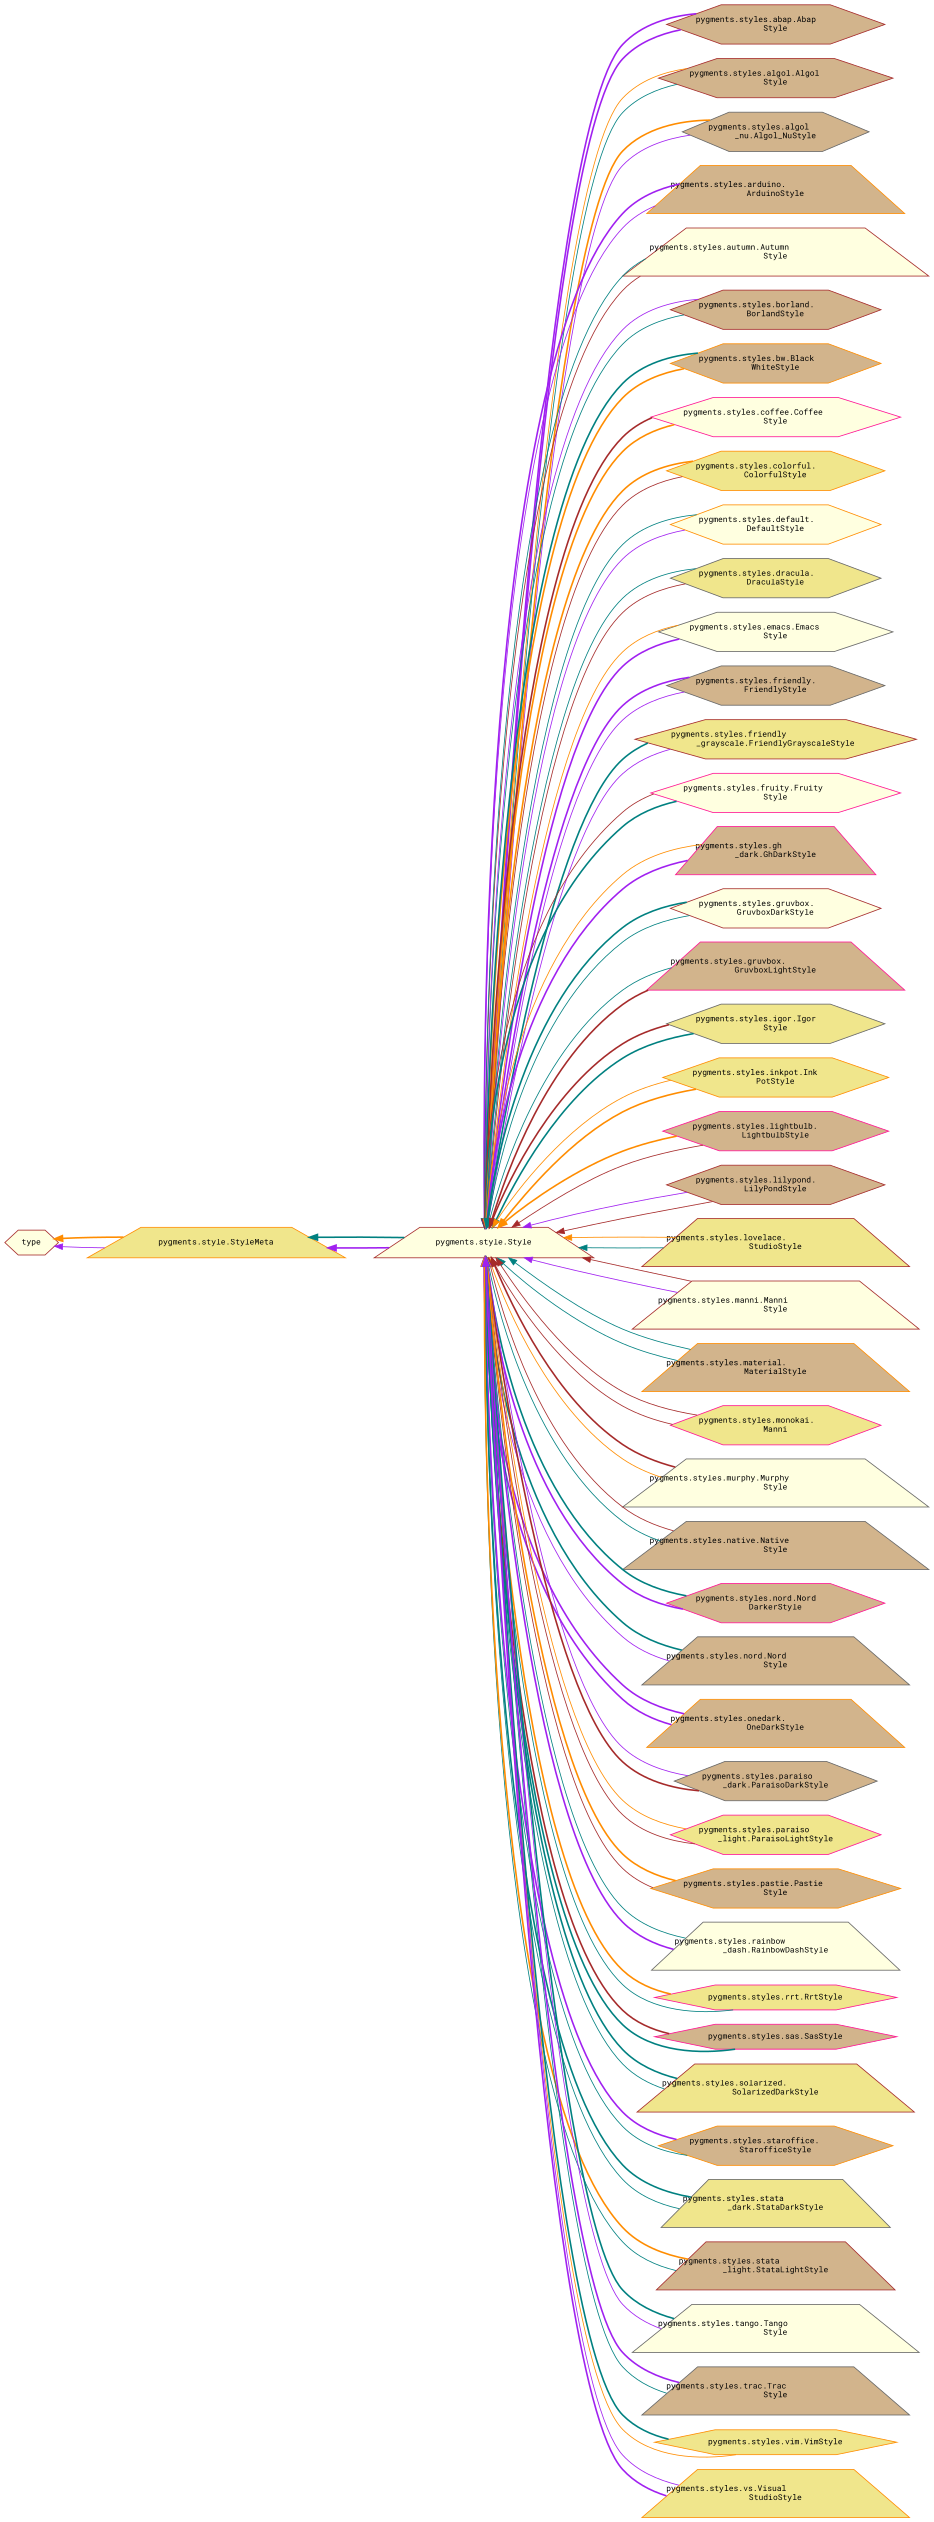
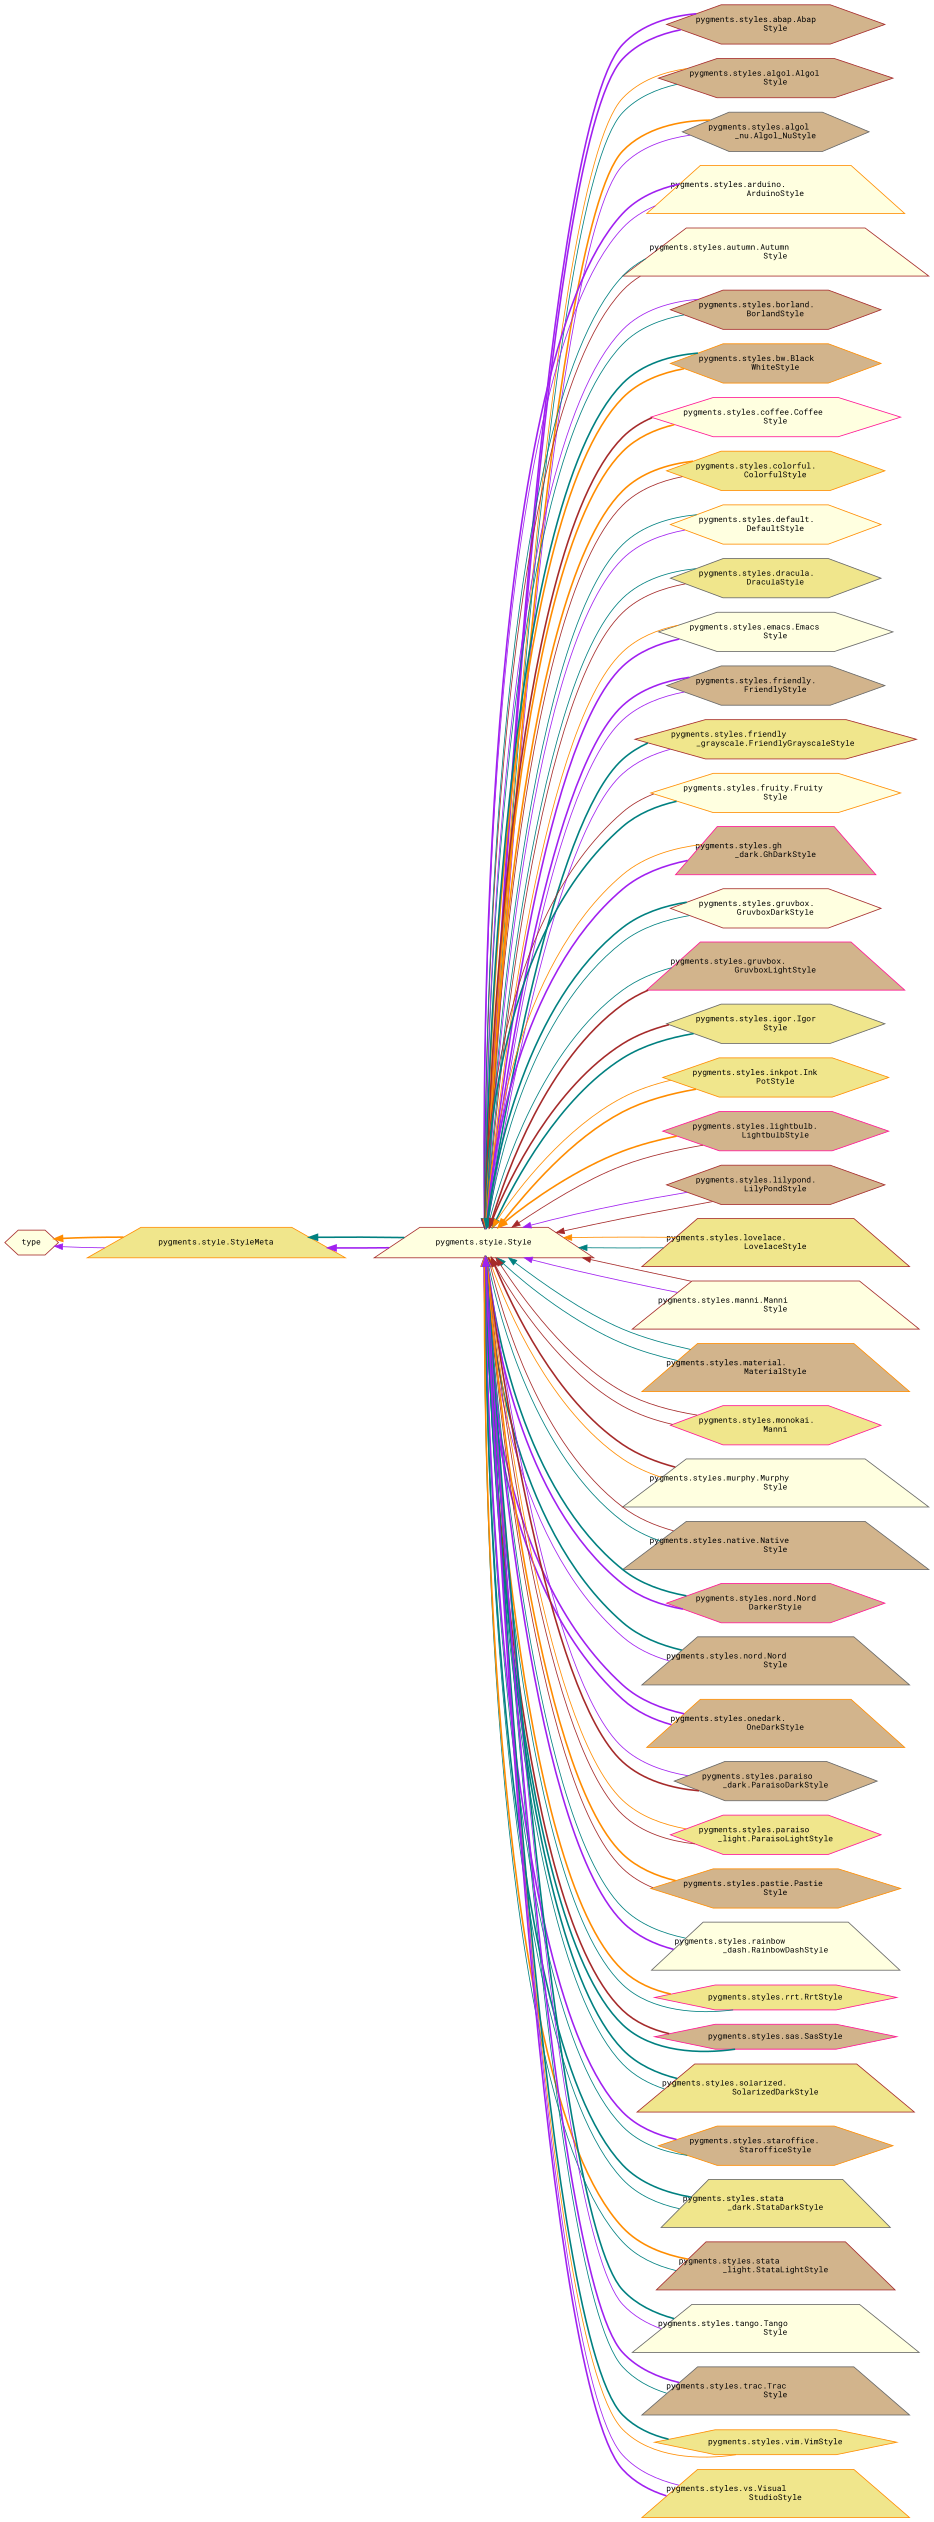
node "pygments.styles.arduino. ArduinoStyle": fillcolor tan -> lightyellow
node "pygments.styles.fruity.Fruity Style": color deeppink -> darkorange
node "pygments.styles.lovelace. StudioStyle": label "pygments.styles.lovelace. StudioStyle" -> "pygments.styles.lovelace. LovelaceStyle"
